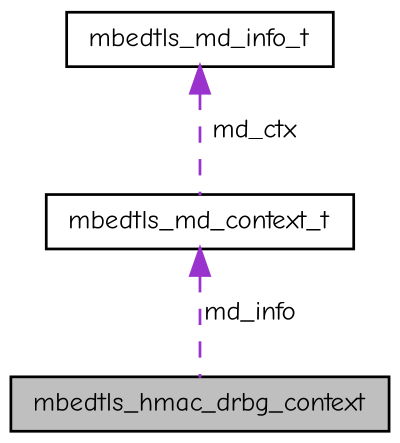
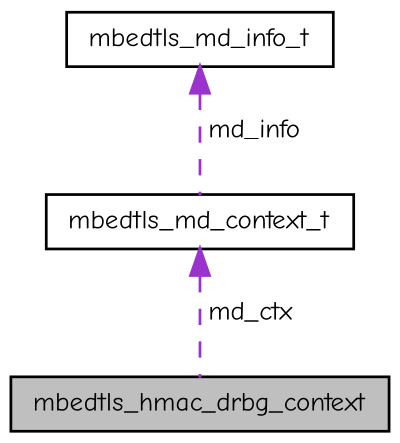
edge "mbedtls_md_context_t" -> "mbedtls_md_info_t": label " md_ctx" -> " md_info"
edge "mbedtls_hmac_drbg_context" -> "mbedtls_md_context_t": label " md_info" -> " md_ctx"
